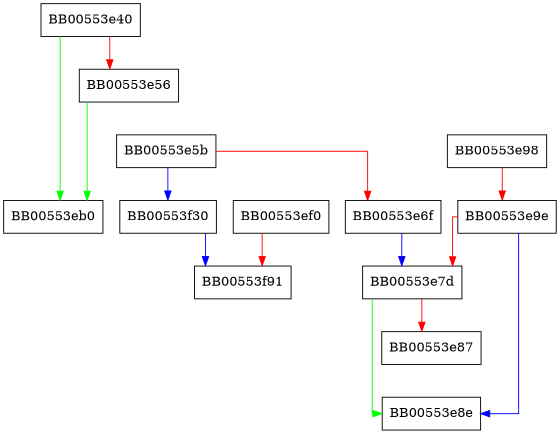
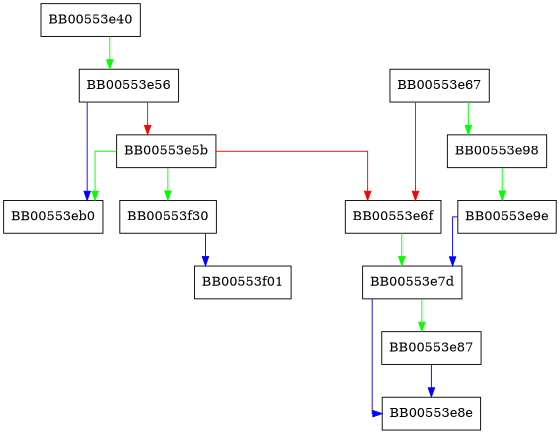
edge "BB00553e40" -> "BB00553e56": color red -> green
node "BB00553e67": added
edge "BB00553e40" -> "BB00553eb0": now "BB00553e5b" -> "BB00553eb0"
edge "BB00553e56" -> "BB00553e5b": added
edge "BB00553e56" -> "BB00553eb0": color green -> blue
edge "BB00553e5b" -> "BB00553f30": color blue -> green
edge "BB00553e98" -> "BB00553e9e": color red -> green
node "BB00553ef0": removed
edge "BB00553e9e" -> "BB00553e7d": color red -> blue
edge "BB00553e6f" -> "BB00553e7d": color blue -> green
node "BB00553f91": label "BB00553f91" -> "BB00553f01"
edge "BB00553e7d" -> "BB00553e87": color red -> green
edge "BB00553e9e" -> "BB00553e8e": now "BB00553e87" -> "BB00553e8e"
edge "BB00553e7d" -> "BB00553e8e": color green -> blue
